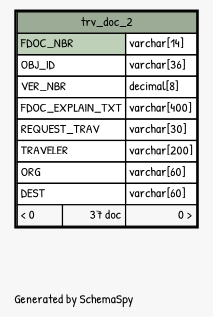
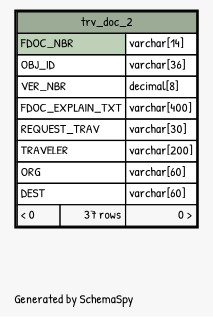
node "trv_doc_2": text "37 doc" -> "37 rows"
